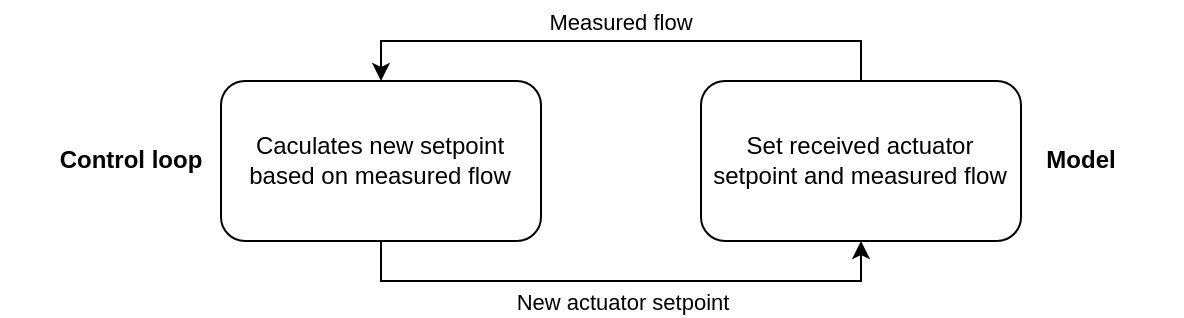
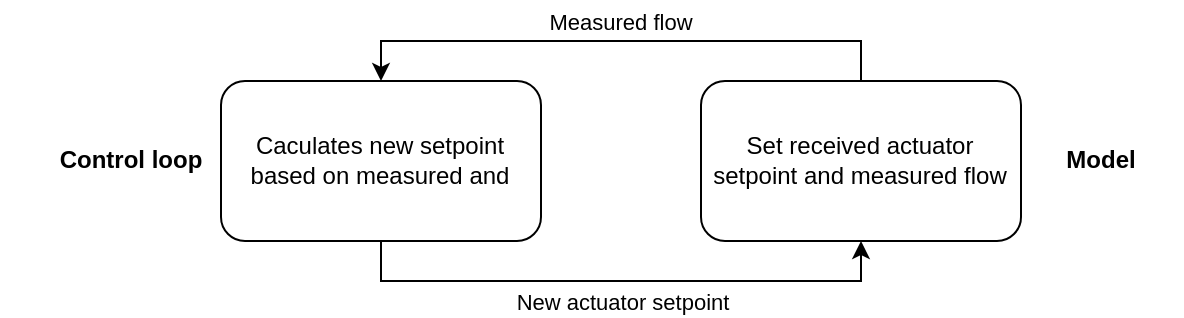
node "Caculates new setpoint based on measured flow": label "Caculates new setpoint based on measured flow" -> "Caculates new setpoint based on measured and"
node "Model": moved (1081, 161) -> (1101, 161)
